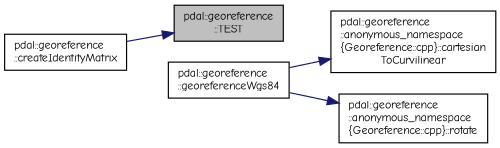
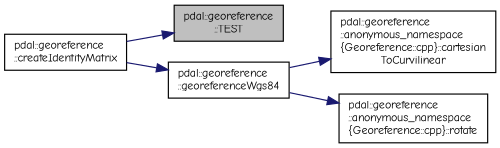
edge "pdal::georeference ::createIdentityMatrix" -> "pdal::georeference ::georeferenceWgs84": added
